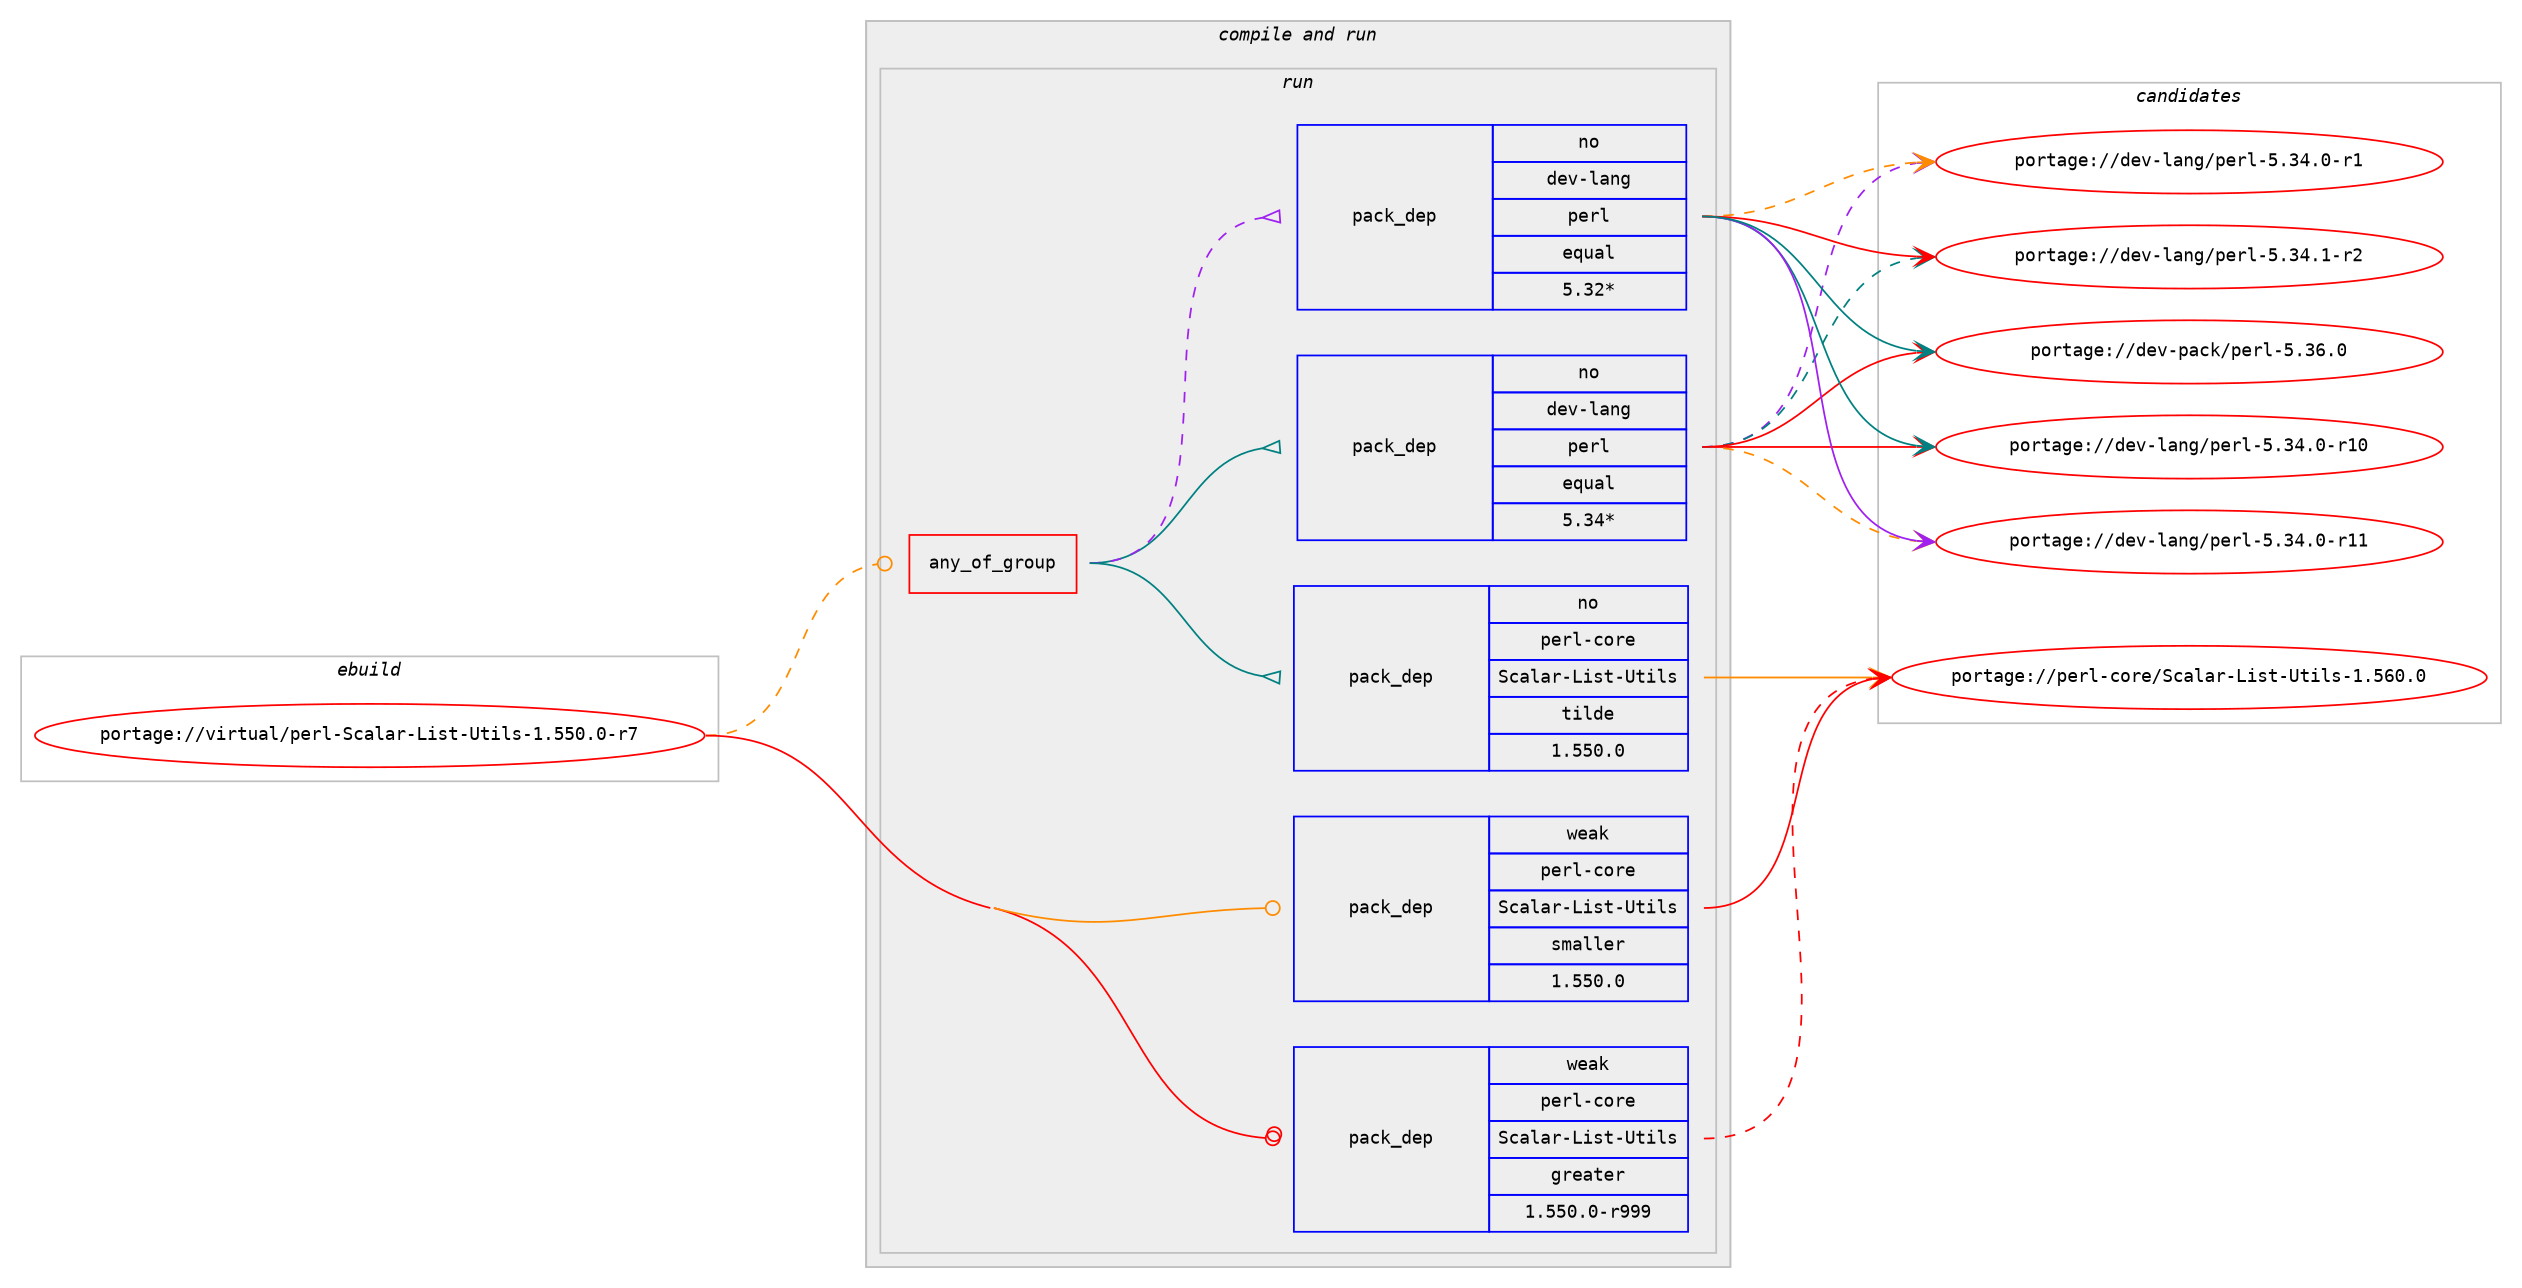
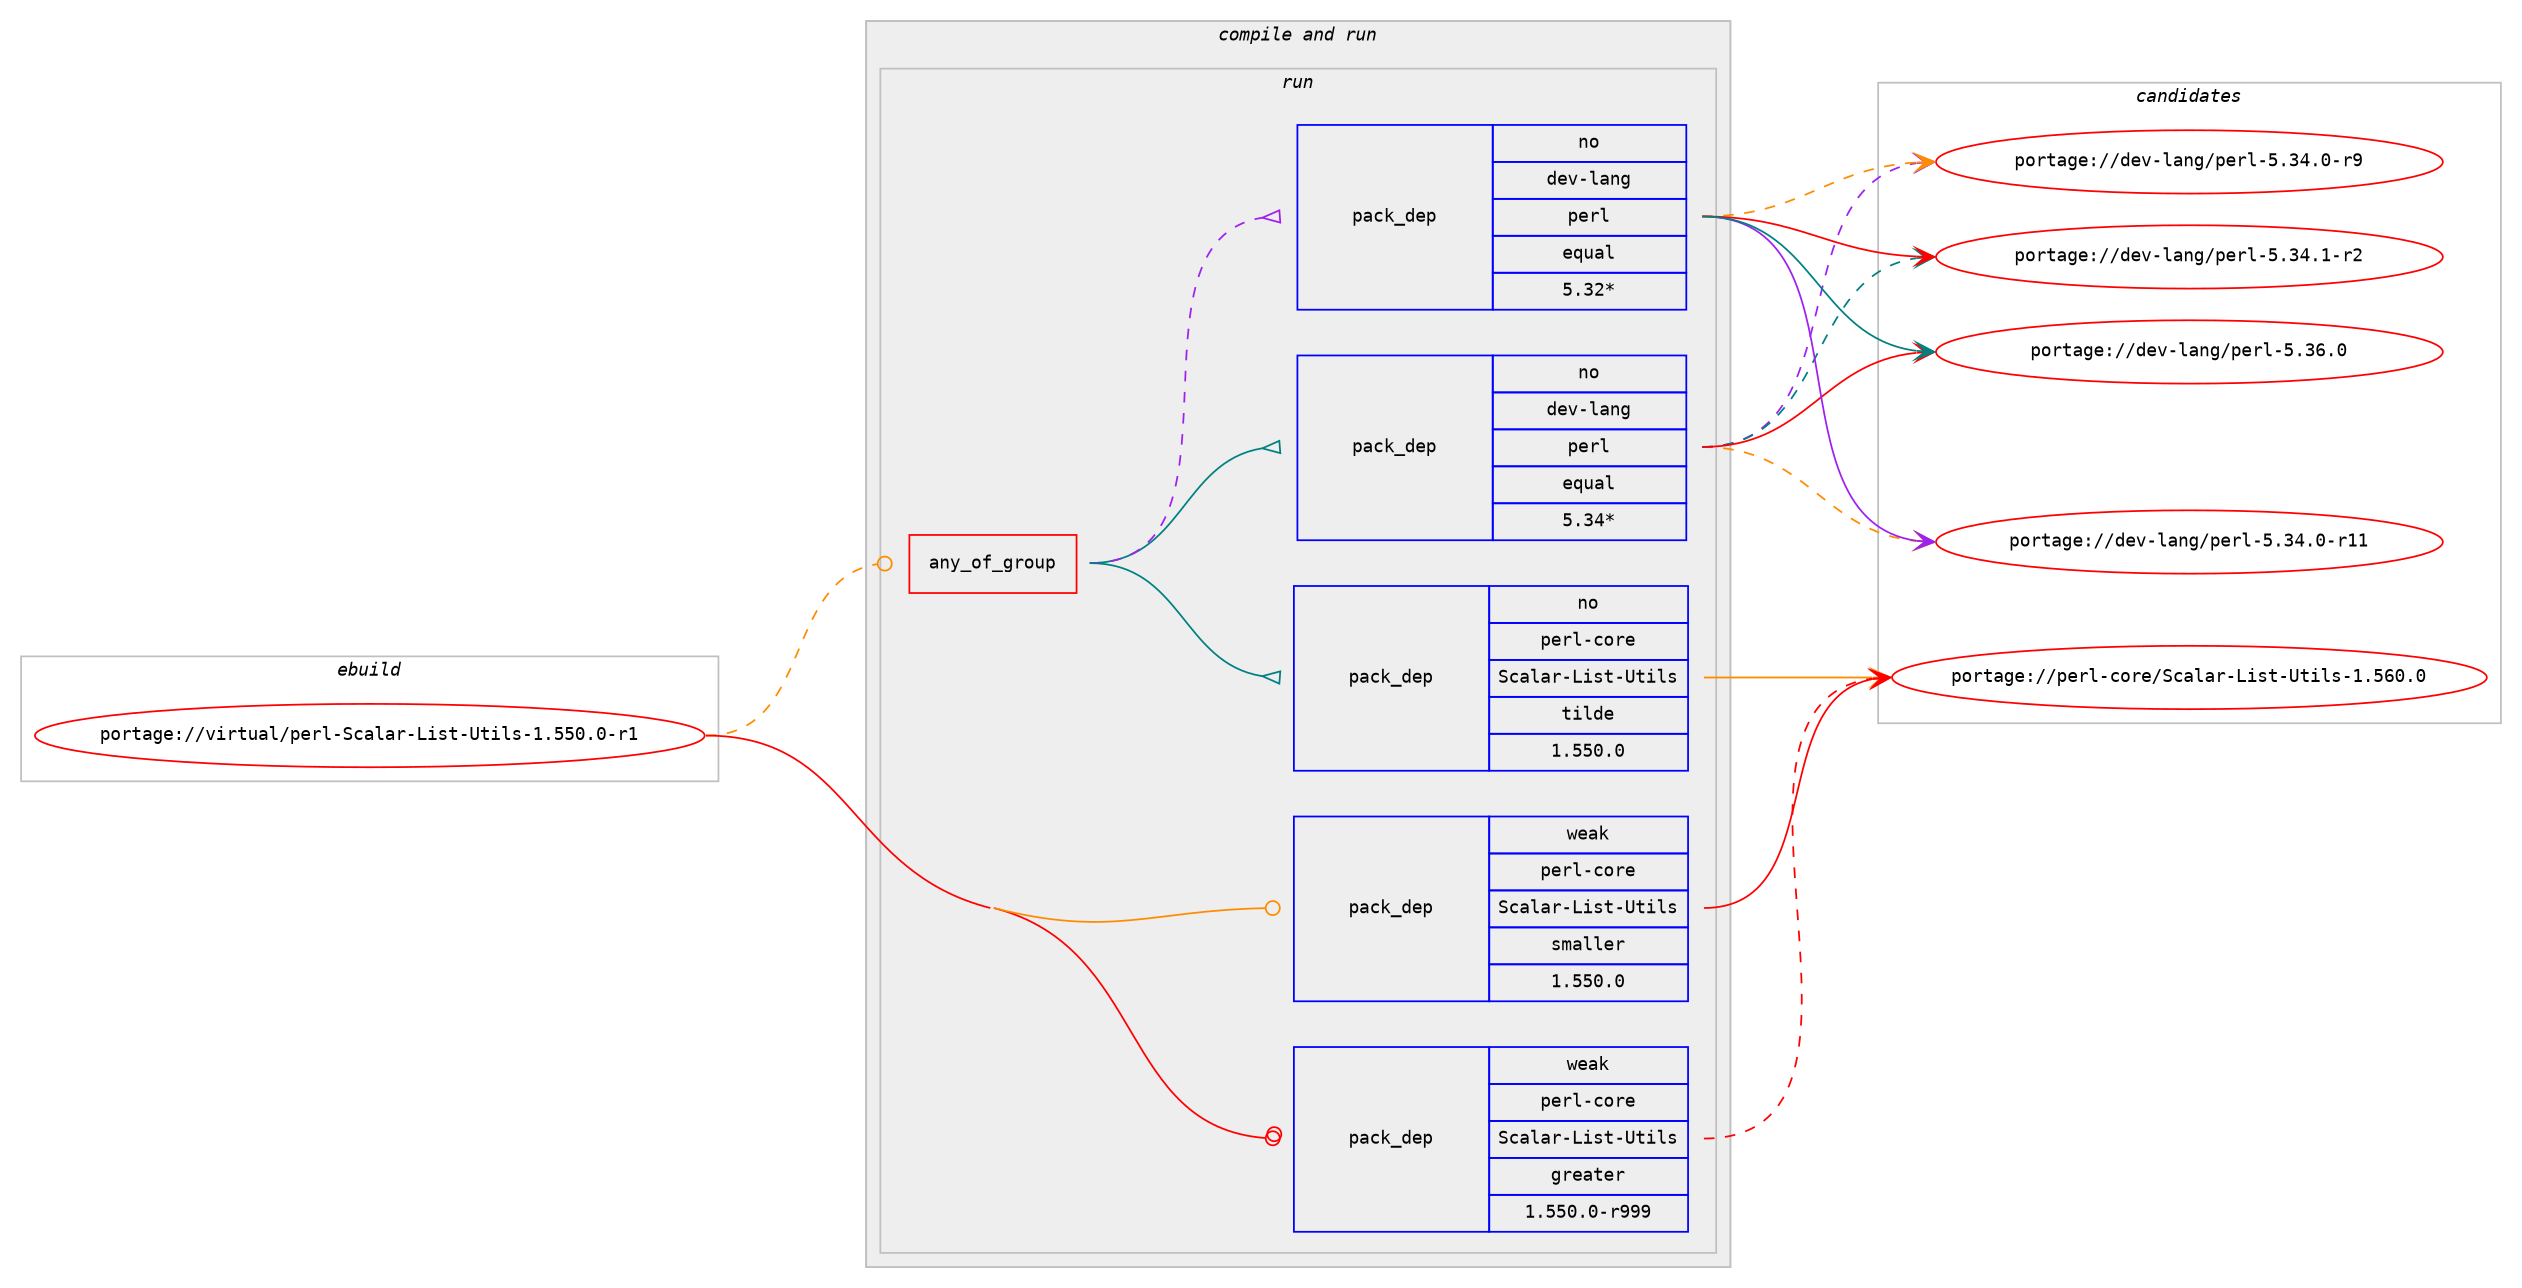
node "portage://dev-lang/perl-5.34.0-r1": label "portage://dev-lang/perl-5.34.0-r1" -> "portage://dev-lang/perl-5.34.0-r9"
node "portage://dev-pack/perl-5.36.0": label "portage://dev-pack/perl-5.36.0" -> "portage://dev-lang/perl-5.36.0"
node "portage://dev-lang/perl-5.34.0-r10": removed
node "portage://virtual/perl-Scalar-List-Utils-1.550.0-r7": label "portage://virtual/perl-Scalar-List-Utils-1.550.0-r7" -> "portage://virtual/perl-Scalar-List-Utils-1.550.0-r1"
